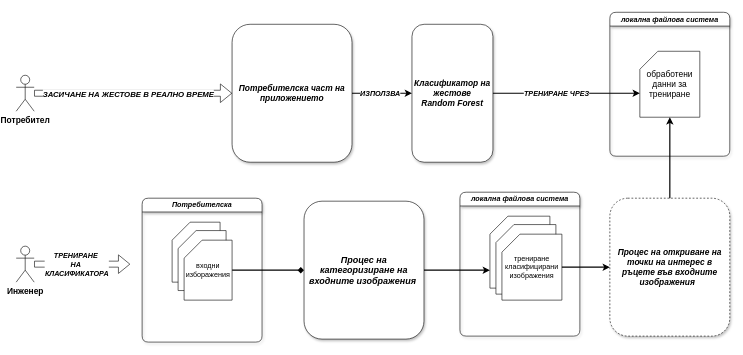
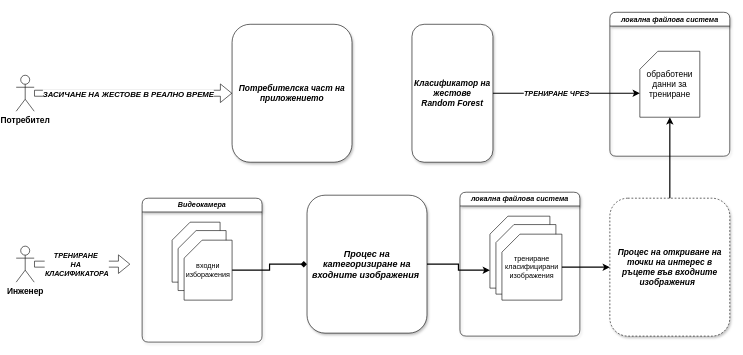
edge "Потребителска част на приложението" -> "Класификатор на жестове Random Forest": removed, label "ИЗПОЛЗВА"
node "Потребителска": label "Потребителска" -> "Видеокамера"
node "Процес на категоризиране на входните изображения": moved (364, 270) -> (367, 264)
